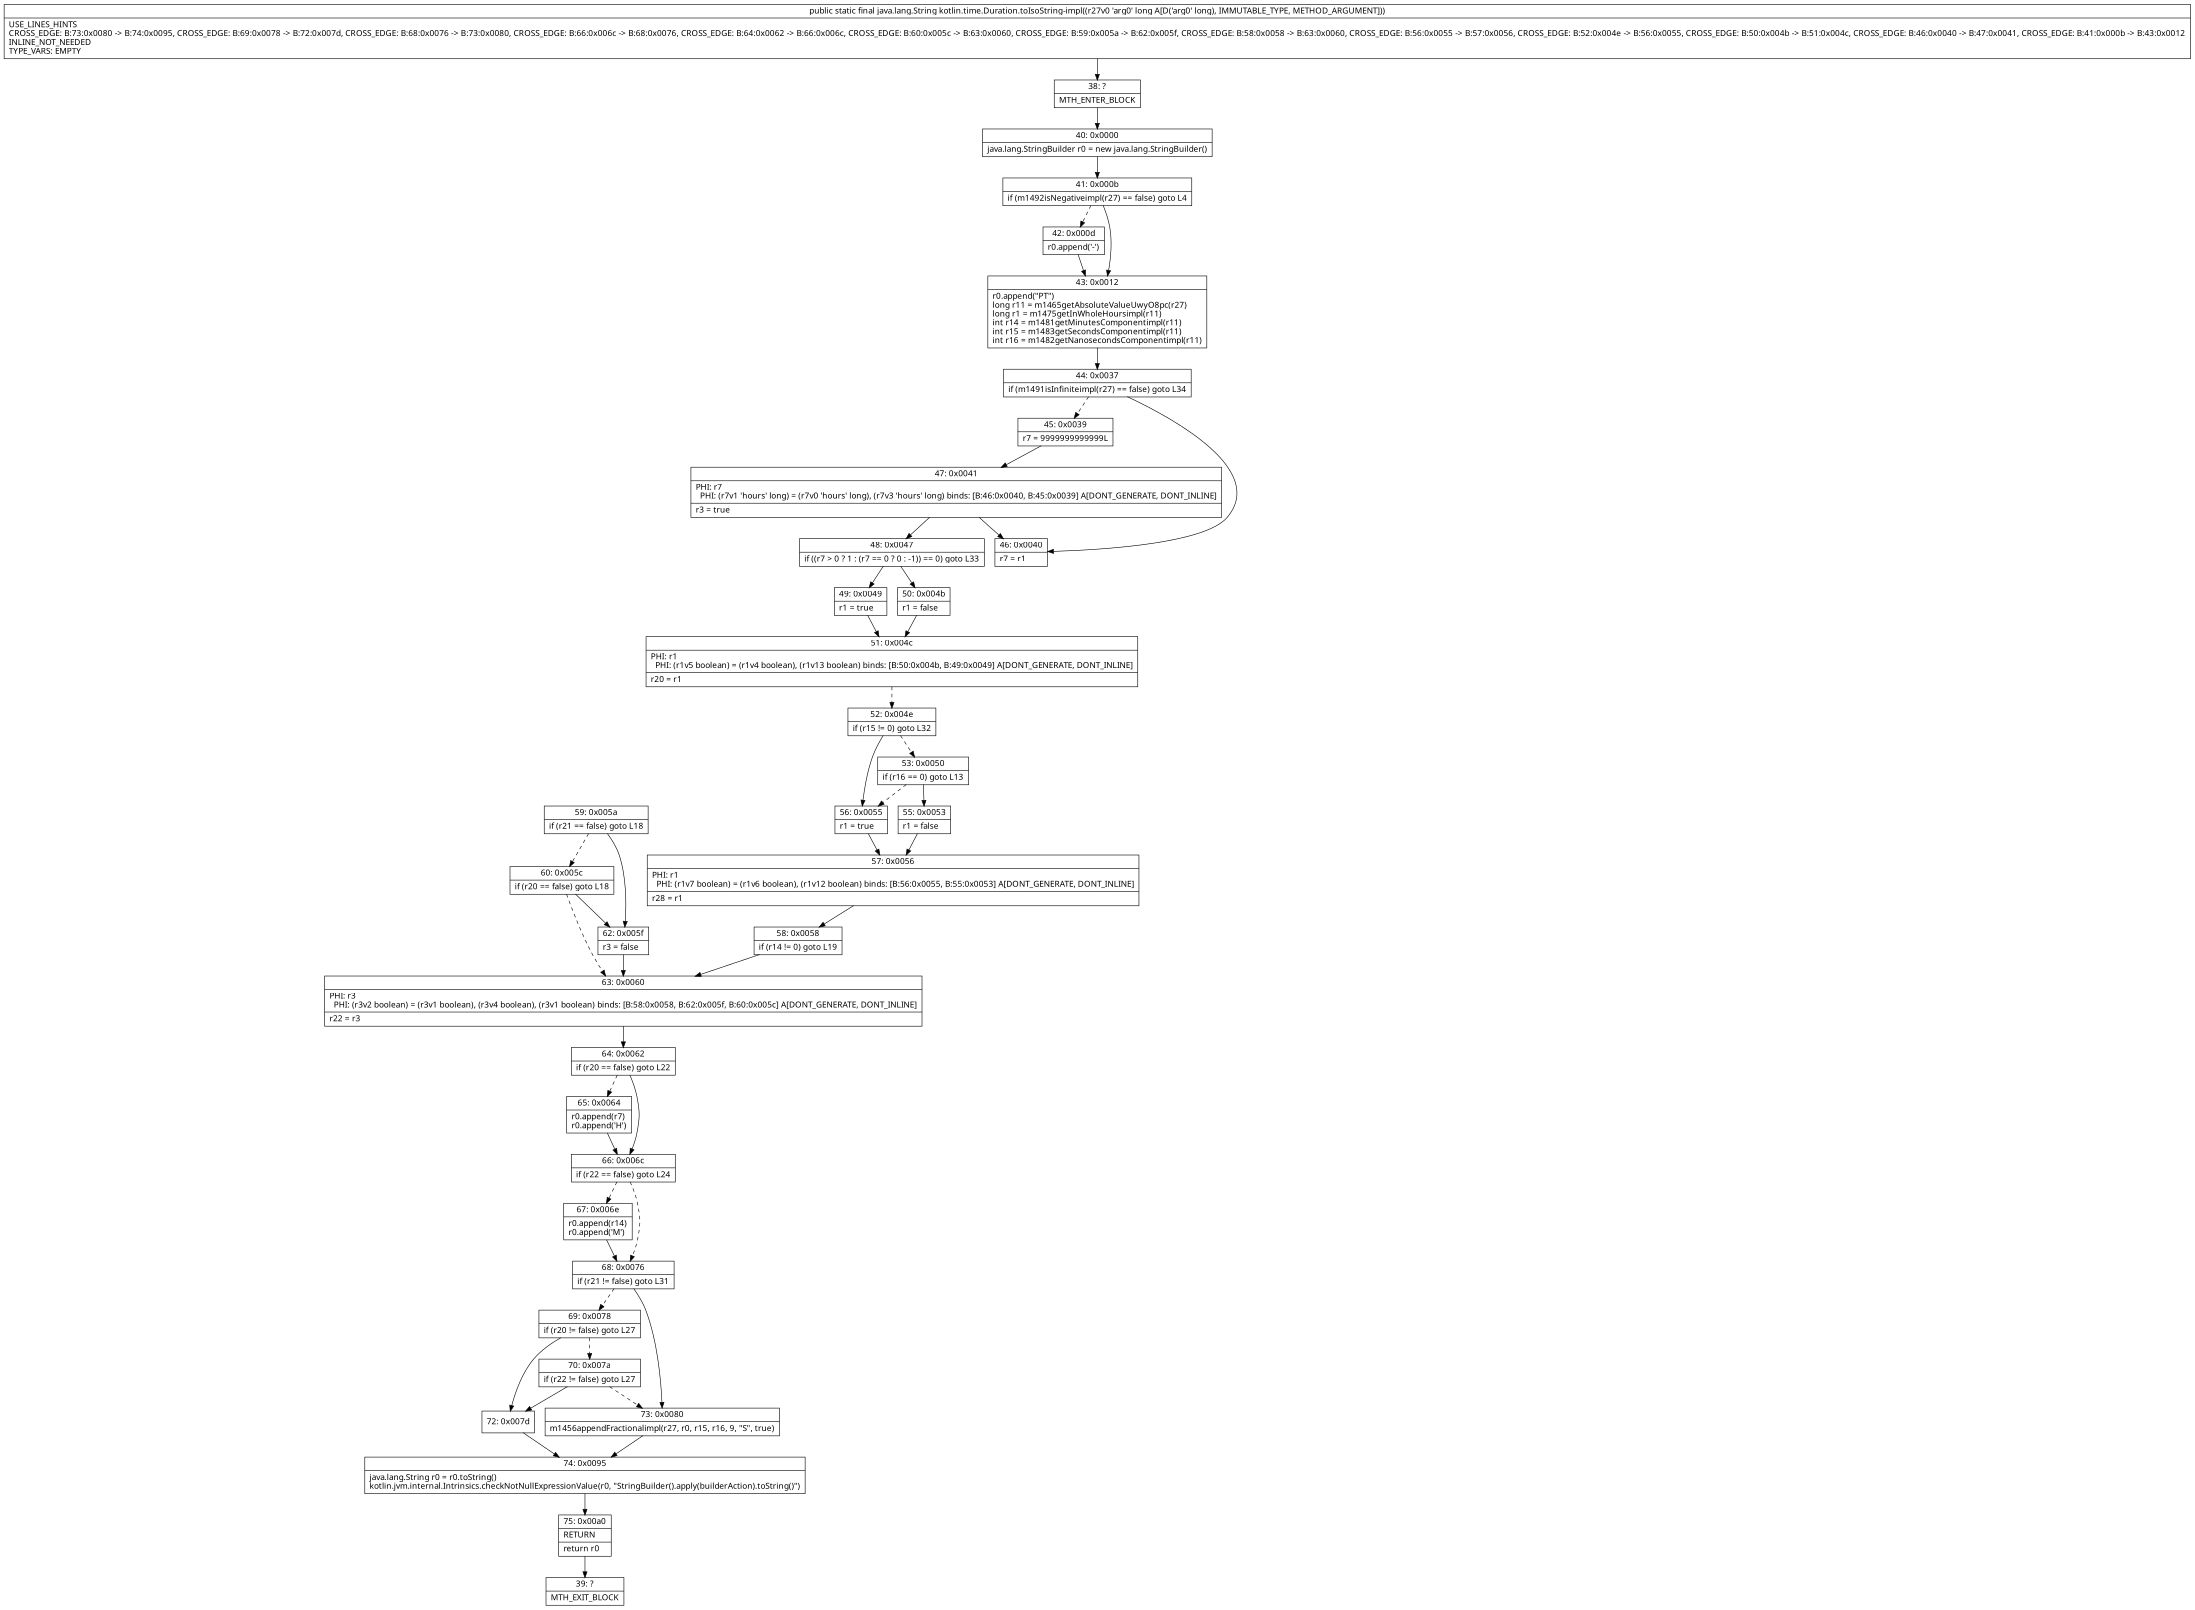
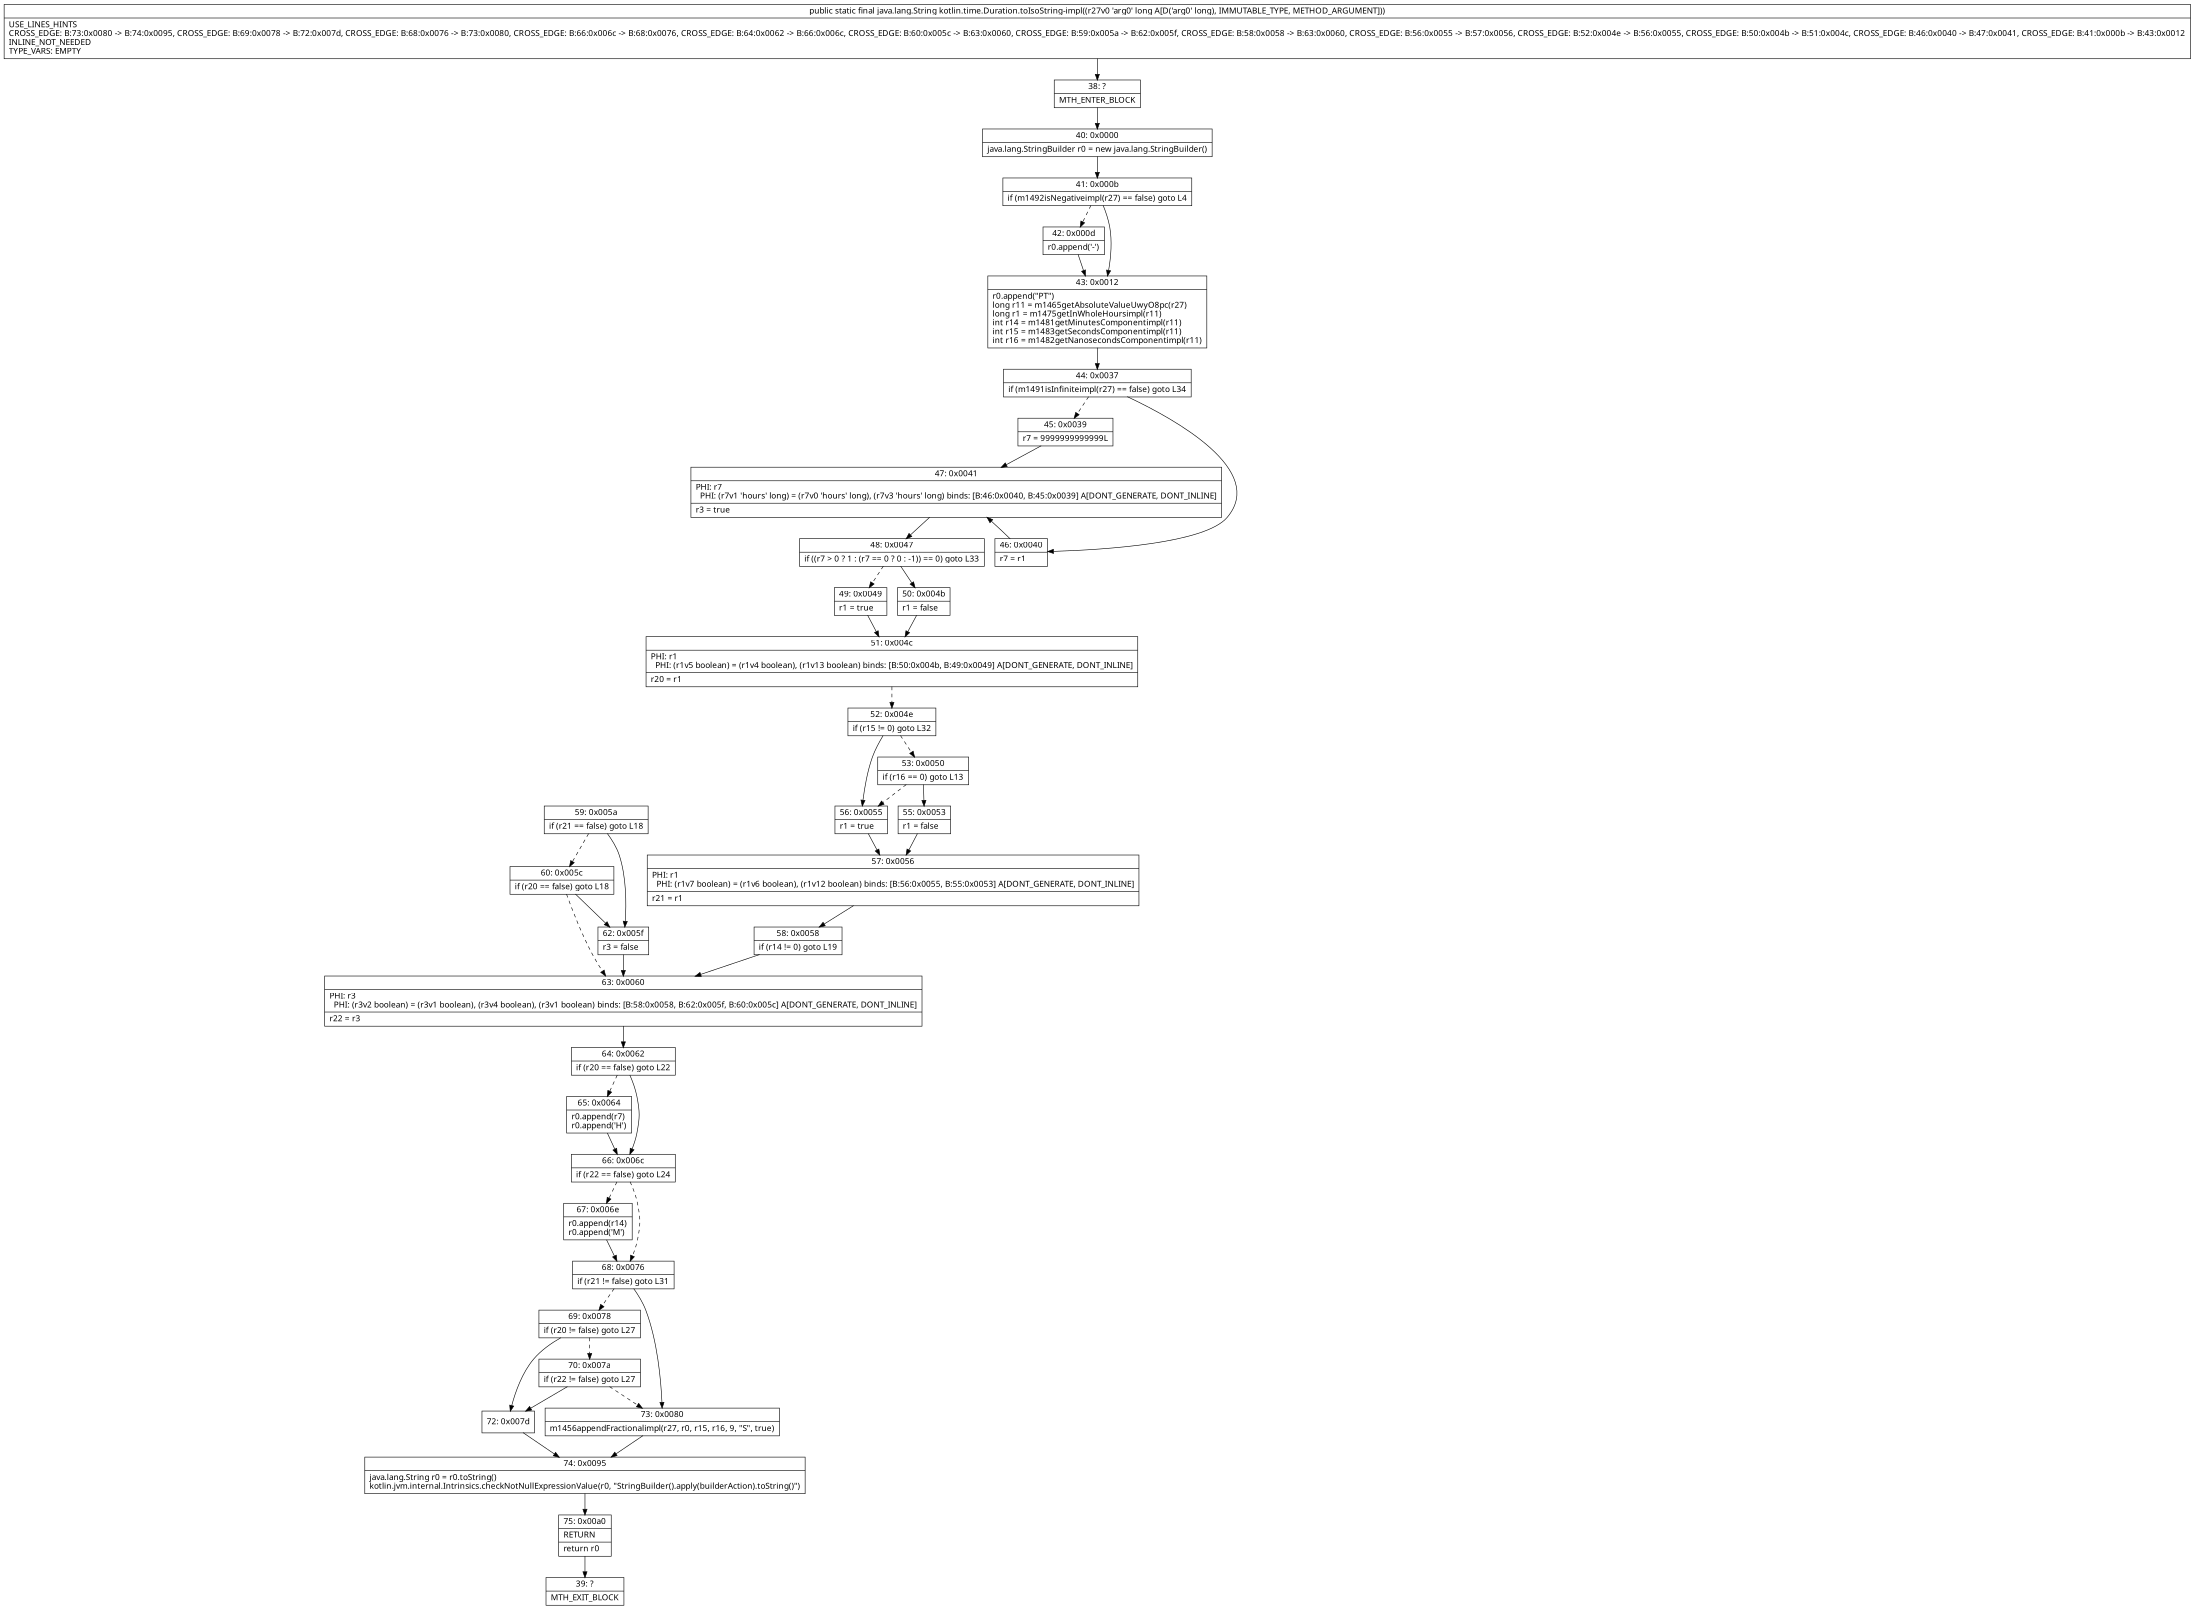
edge "47: 0x0041" -> "46: 0x0040": reversed
edge "48: 0x0047" -> "49: 0x0049": style solid -> dashed
node "57: 0x0056": text "r28 = r1" -> "r21 = r1"
